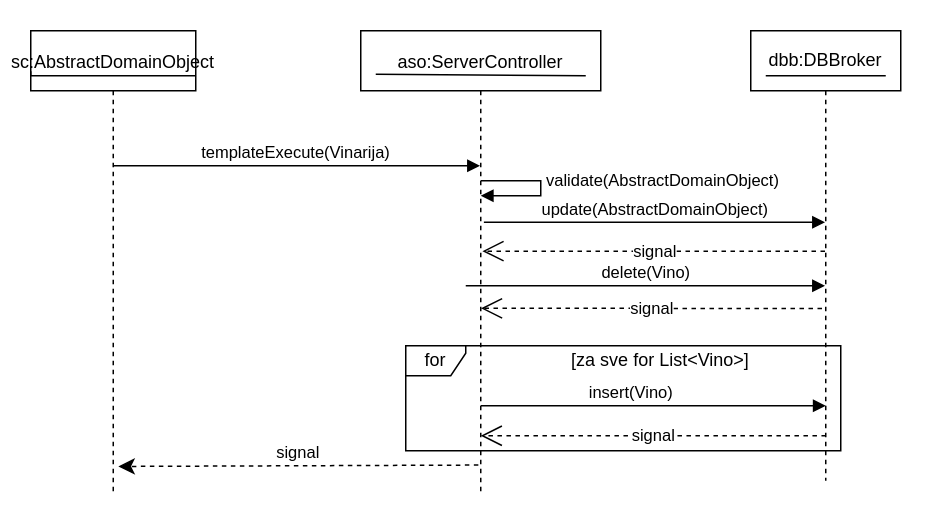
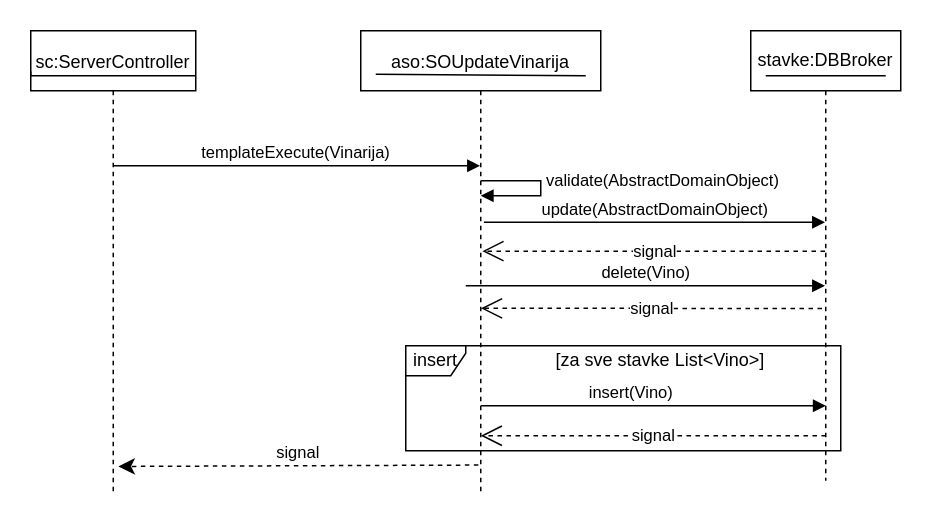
node "dbb:DBBroker": label "dbb:DBBroker" -> "stavke:DBBroker"
node "sc:AbstractDomainObject": label "sc:AbstractDomainObject" -> "sc:ServerController"
node "aso:ServerController": label "aso:ServerController" -> "aso:SOUpdateVinarija"
node "for": label "for" -> "insert"
node "[za sve for List<Vino>]": label "[za sve for List<Vino>]" -> "[za sve stavke List<Vino>]"
